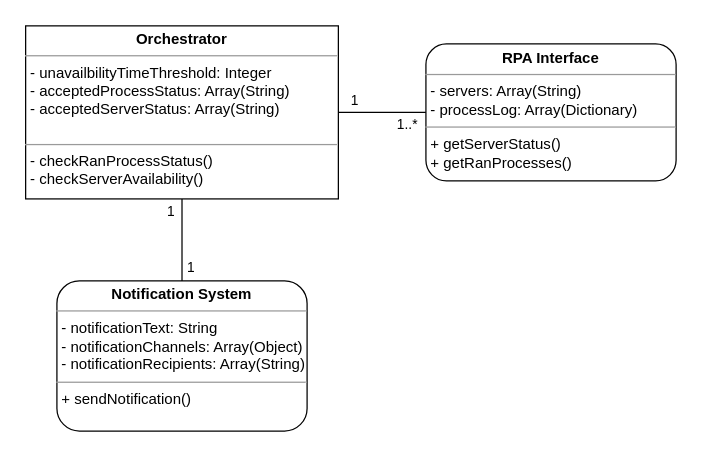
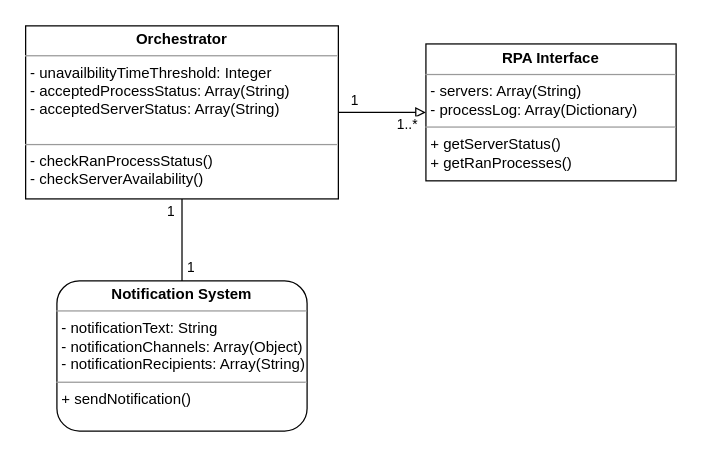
edge "Orchestrator - unavailbilityTimeThreshold: Integer - acceptedProcessStatus: Array(String) - acceptedServerStatus: Array(String) - checkRanProcessStatus() - checkServerAvailability()" -- "RPA Interface - servers: Array(String) - processLog: Array(Dictionary) + getServerStatus() + getRanProcesses()": arrowhead none -> block
node "RPA Interface - servers: Array(String) - processLog: Array(Dictionary) + getServerStatus() + getRanProcesses()": shape rounded rectangle -> rectangle
